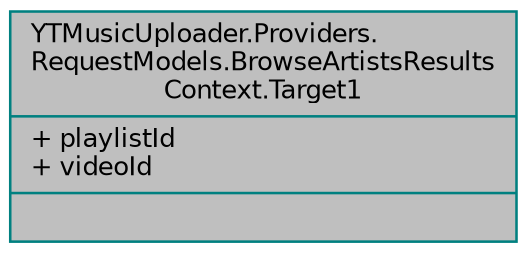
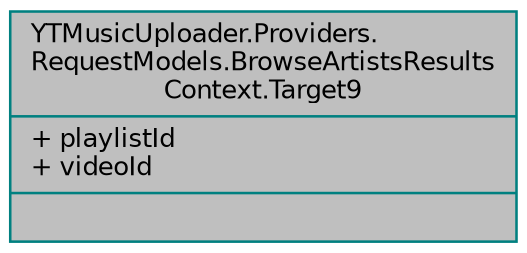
node "YTMusicUploader.Providers.": text "Context.Target1" -> "Context.Target9"
